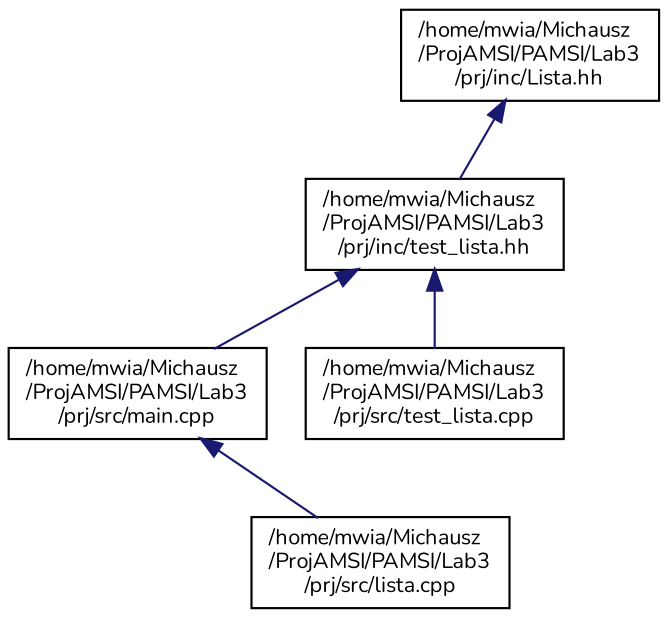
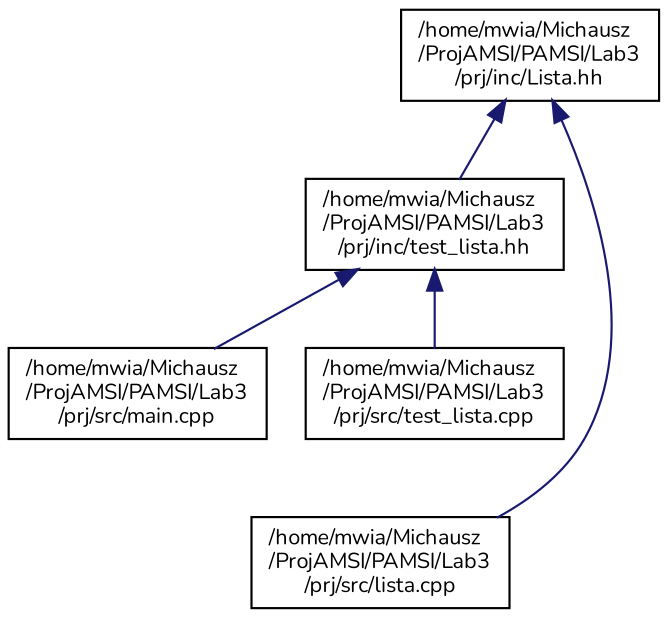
edge "/home/mwia/Michausz /ProjAMSI/PAMSI/Lab3 /prj/src/lista.cpp" -> "/home/mwia/Michausz /ProjAMSI/PAMSI/Lab3 /prj/src/main.cpp": now "/home/mwia/Michausz /ProjAMSI/PAMSI/Lab3 /prj/src/lista.cpp" -> "/home/mwia/Michausz /ProjAMSI/PAMSI/Lab3 /prj/inc/Lista.hh"
